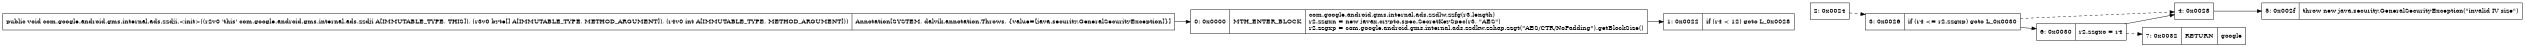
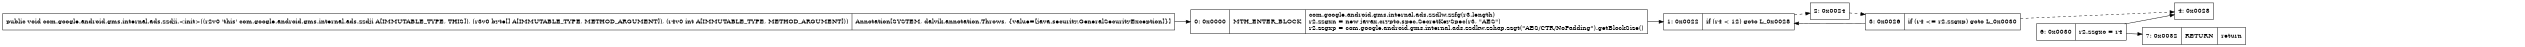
node "5: 0x002f": removed
edge "1: 0x0022" -> "2: 0x0024": added
edge "3: 0x0026" -> "6: 0x0030": now "3: 0x0026" -> "1: 0x0022"
edge "6: 0x0030" -> "7: 0x0032": style dashed -> solid
node "7: 0x0032": text "google" -> "return"
